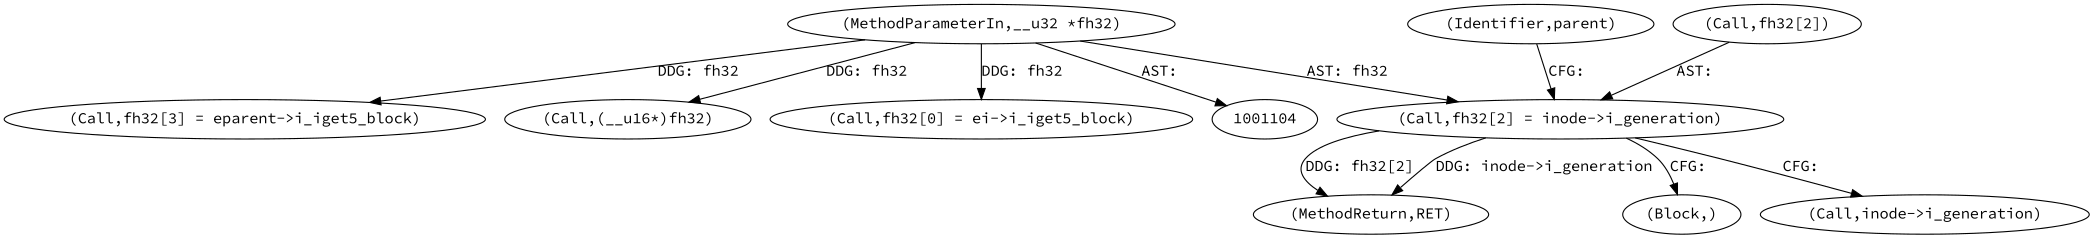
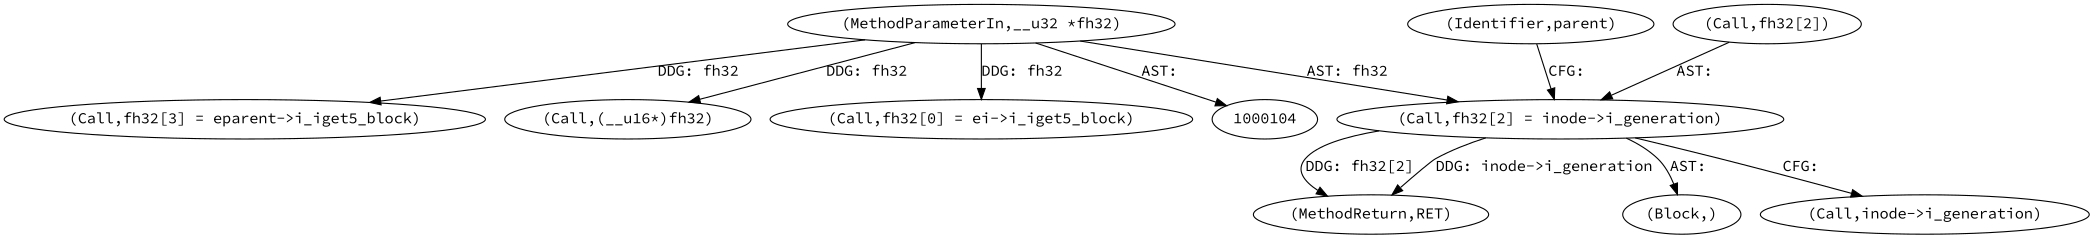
node "1001104": label "1001104" -> "1000104"
edge "(Call,fh32[2] = inode->i_generation)" -> "(Block,)": label "CFG: " -> "AST: "
